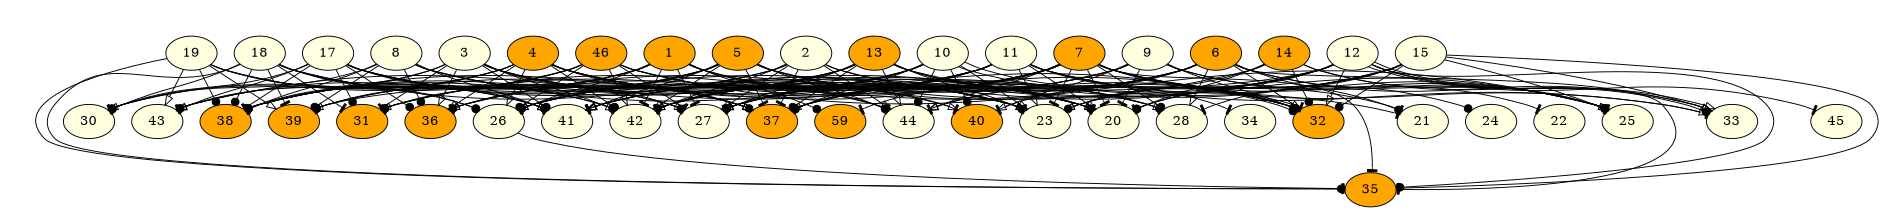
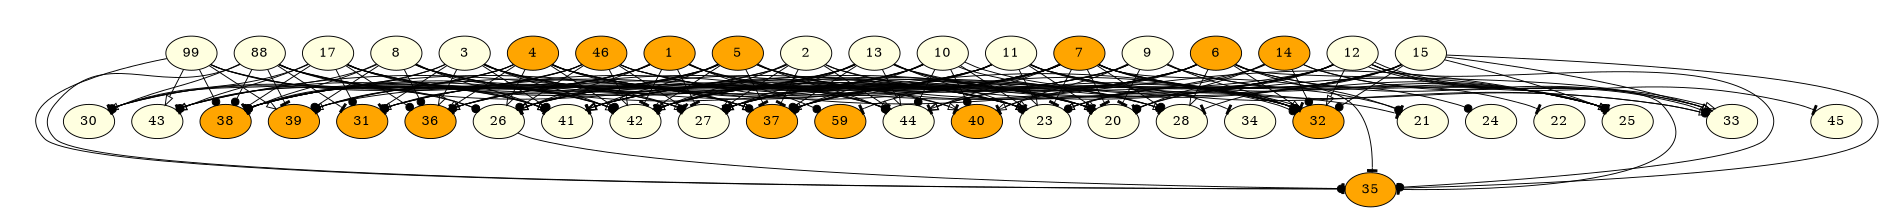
node "19": label "19" -> "99"
node "18": label "18" -> "88"
node "13": fillcolor orange -> lightyellow
edge "8" -> "42": added
edge "13" -> "26": arrowhead dot -> tee
edge "7" -> "33": arrowhead tee -> dot
